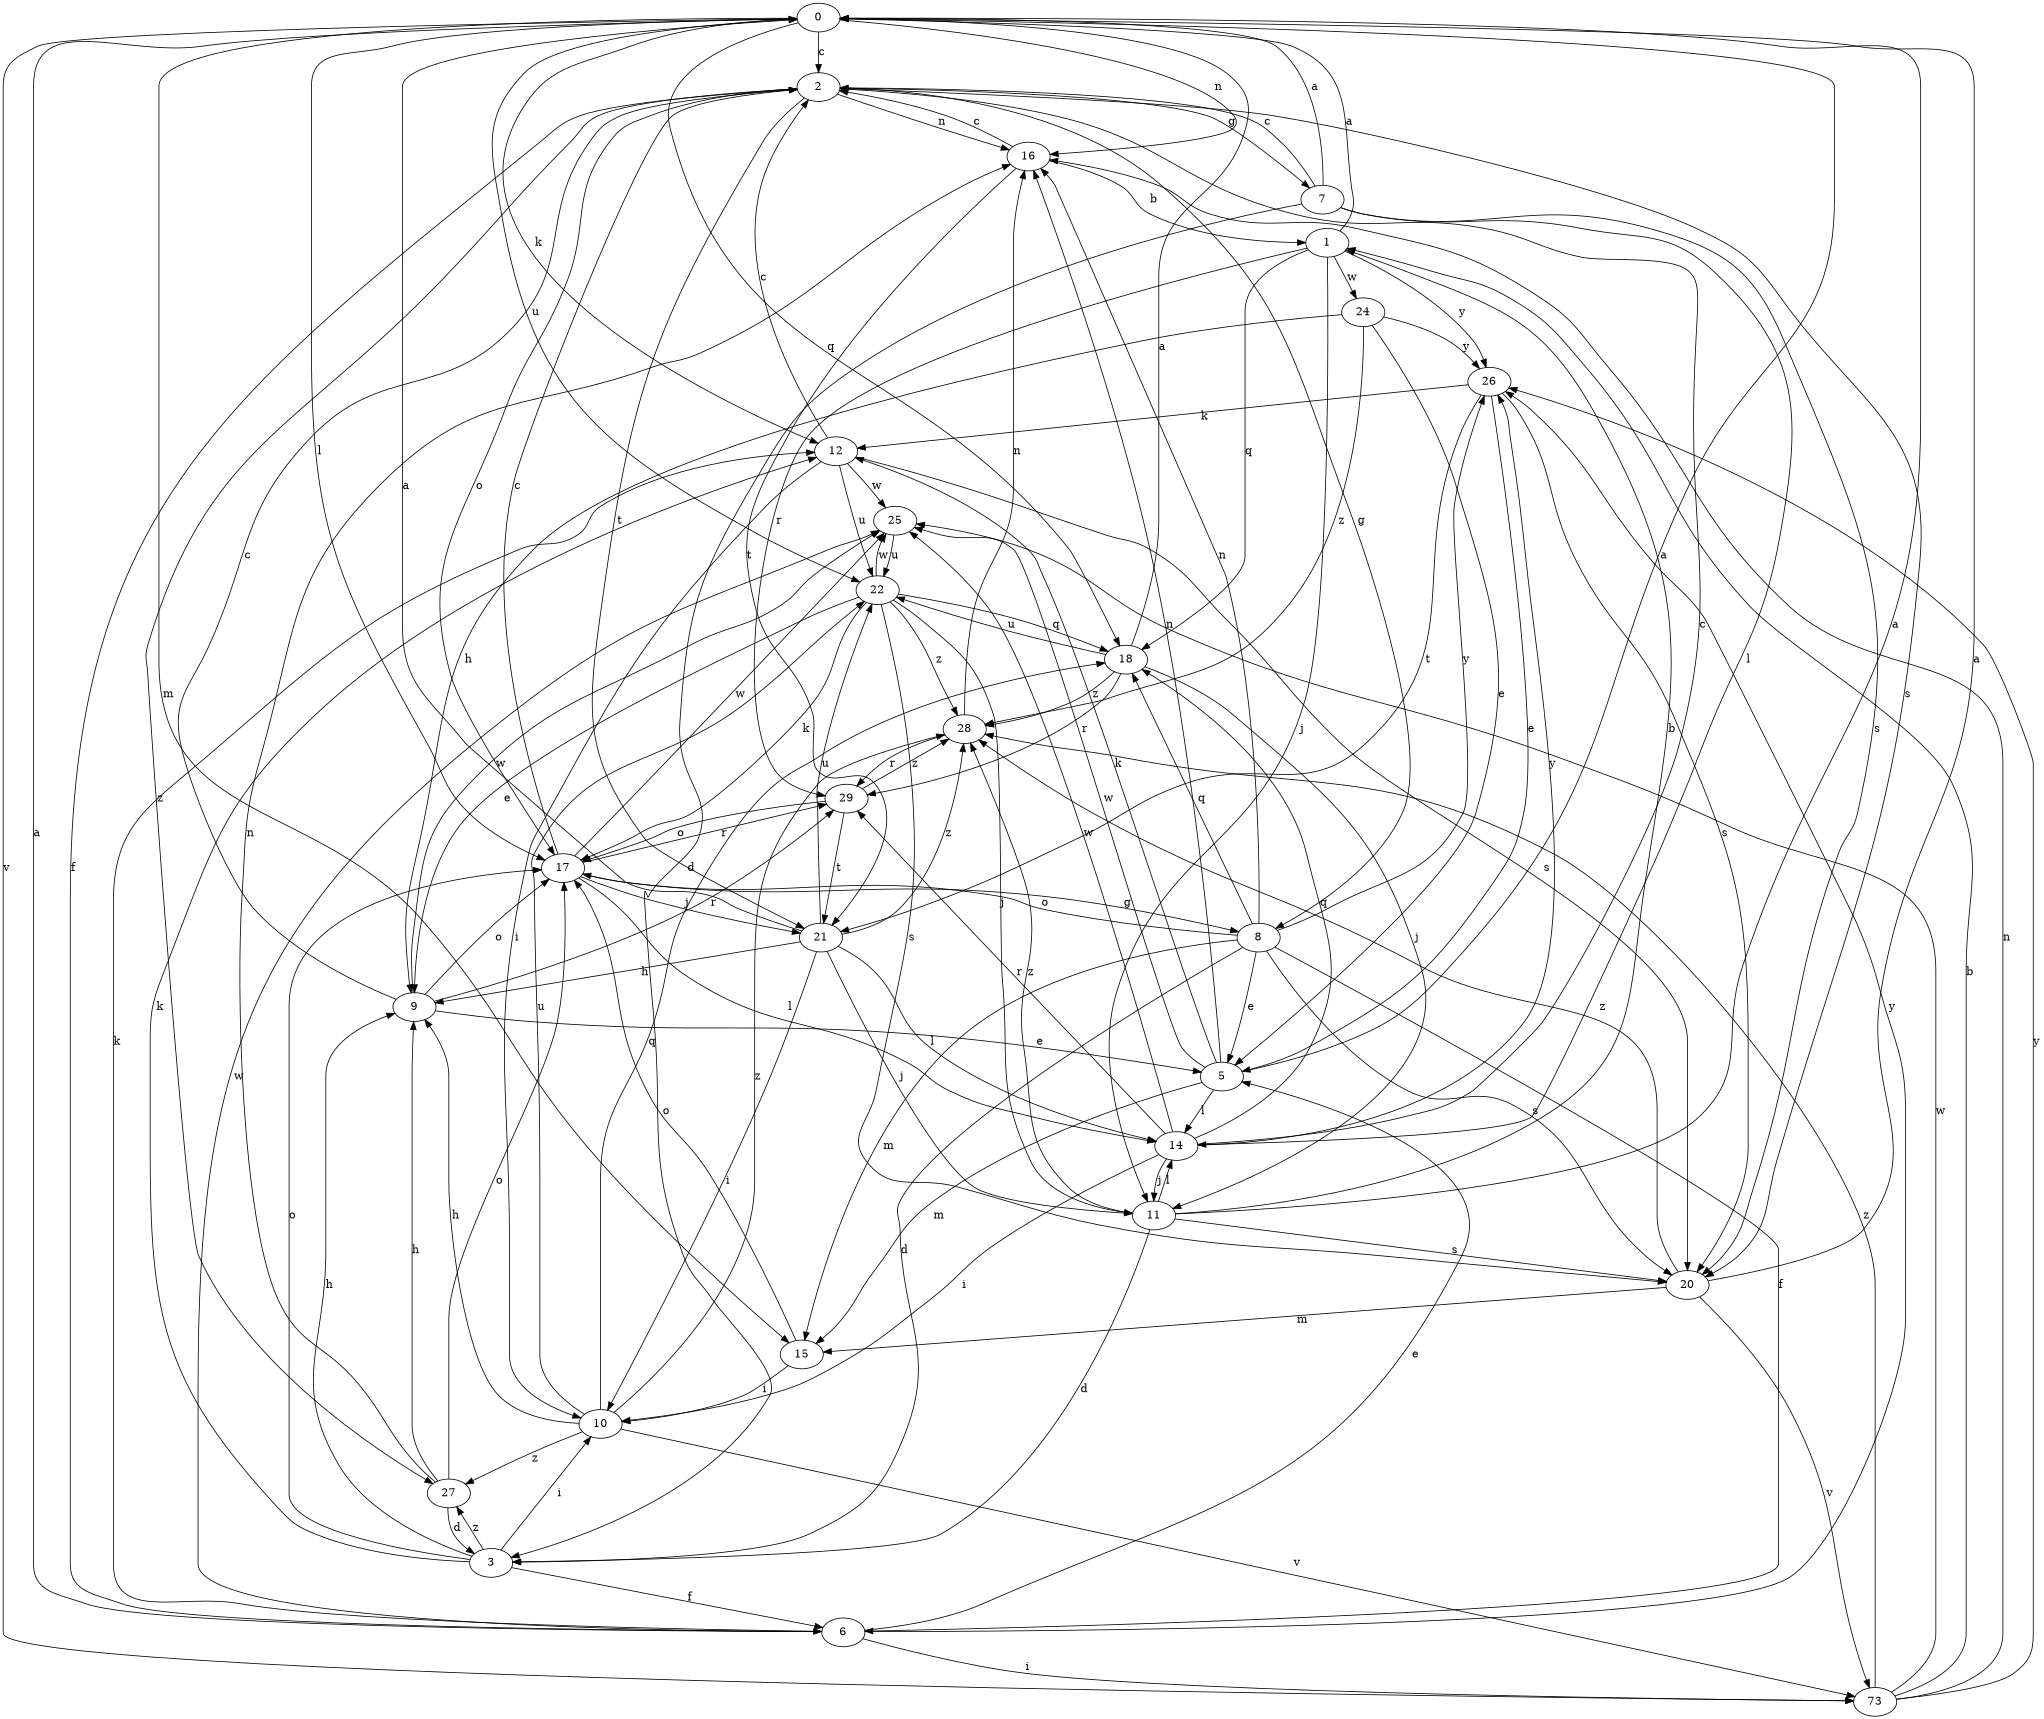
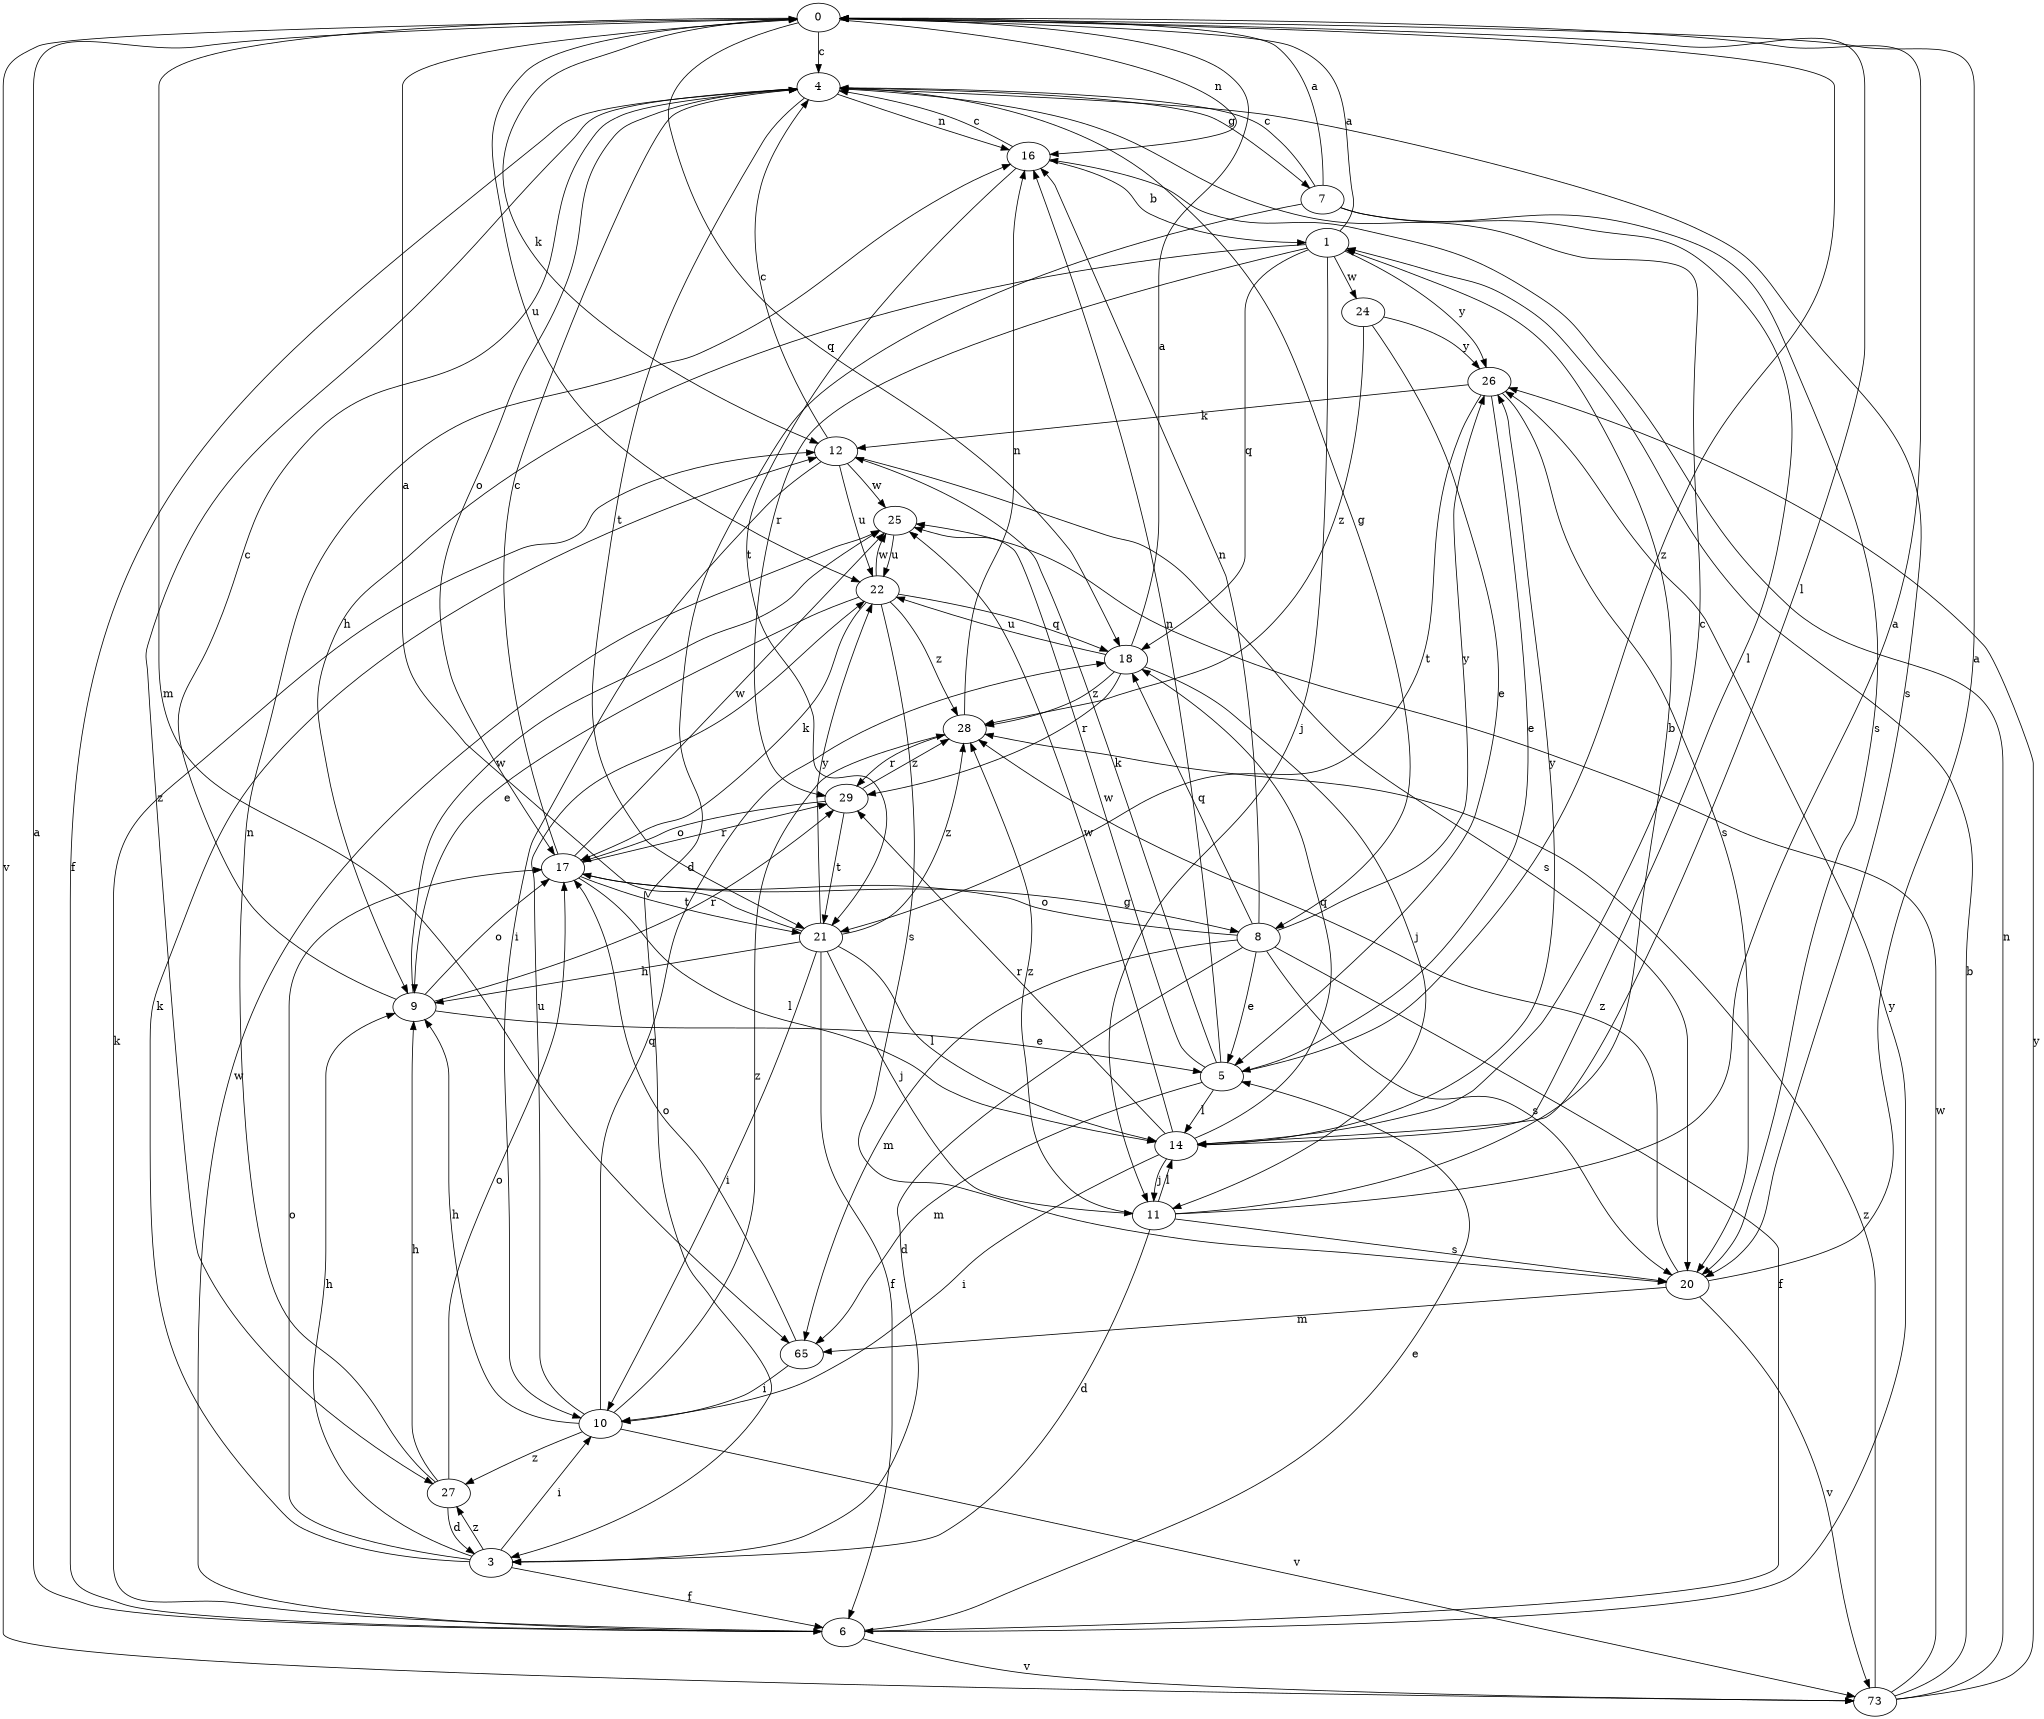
node "2": label "2" -> "4"
edge "0" -> "17": now "0" -> "14"
edge "24" -> "9": now "1" -> "9"
edge "5" -> "0": label "a" -> "z"
edge "21" -> "22": label "u" -> "y"
edge "17" -> "21": label "j" -> "t"
edge "22" -> "11": removed, label "j"
edge "21" -> "6": added, label "f"
node "15": label "15" -> "65"
edge "6" -> "73": label "i" -> "v"
